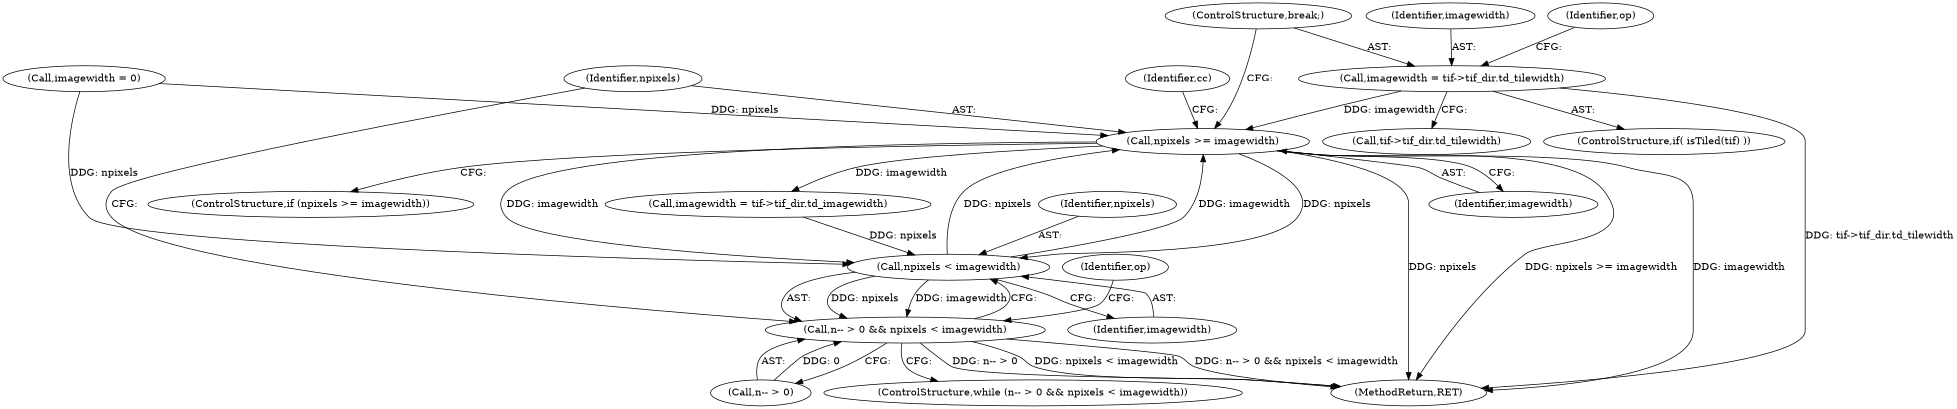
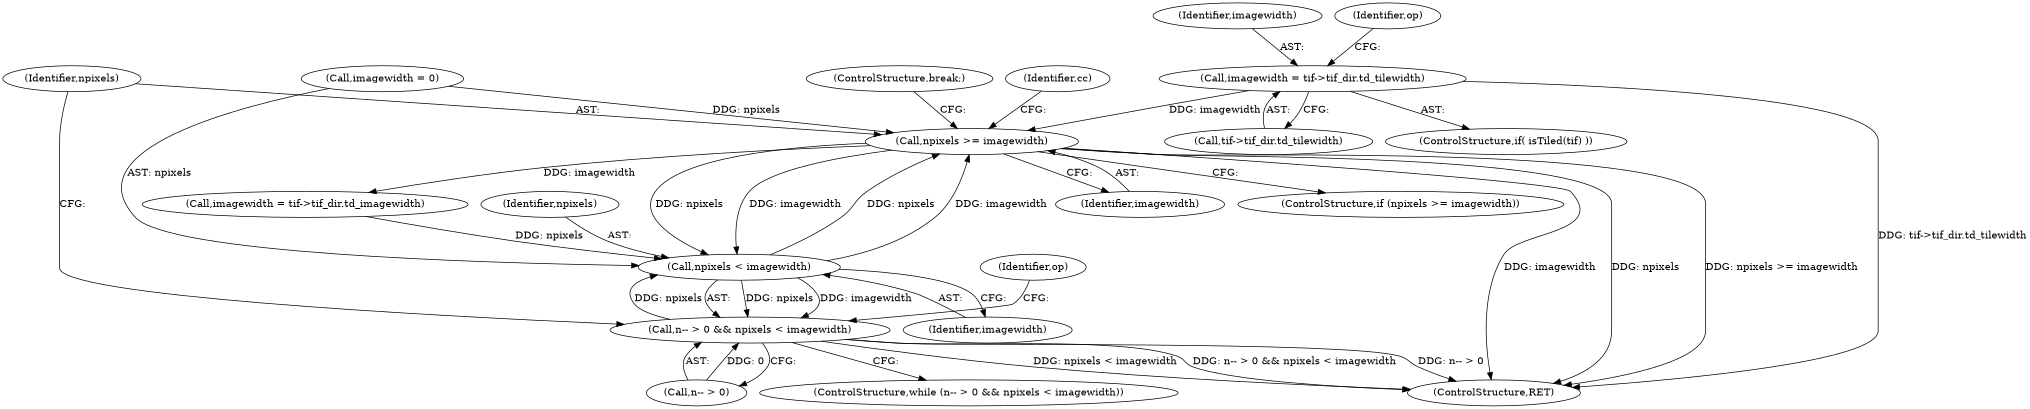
edge "(ControlStructure,break;)" -> "(Call,imagewidth = tif->tif_dir.td_tilewidth)": now "(Call,tif->tif_dir.td_tilewidth)" -> "(Call,imagewidth = tif->tif_dir.td_tilewidth)"
edge "(Call,imagewidth = 0)" -> "(Call,npixels < imagewidth)": label "DDG: npixels" -> "AST: npixels"
edge "(Call,n-- > 0 && npixels < imagewidth)" -> "(Call,npixels < imagewidth)": label "CFG: " -> "DDG: npixels"
node "(MethodReturn,RET)": label "(MethodReturn,RET)" -> "(ControlStructure,RET)"
